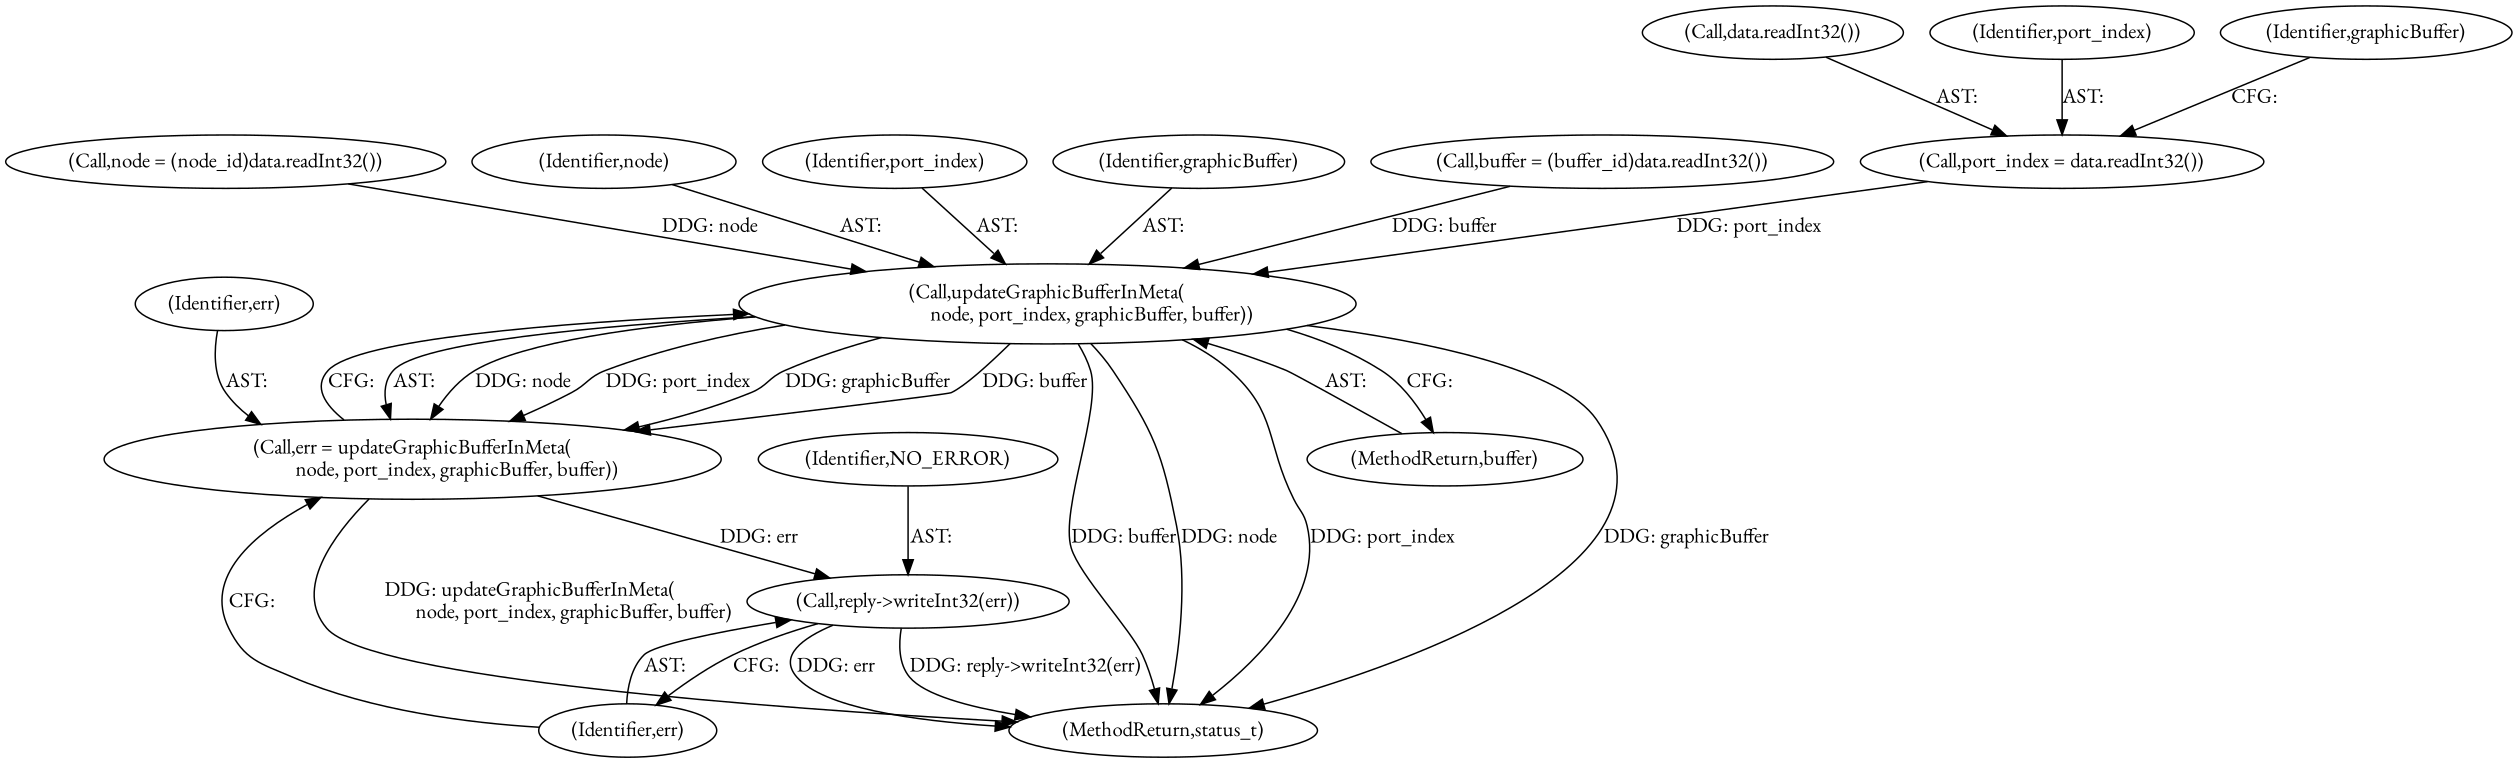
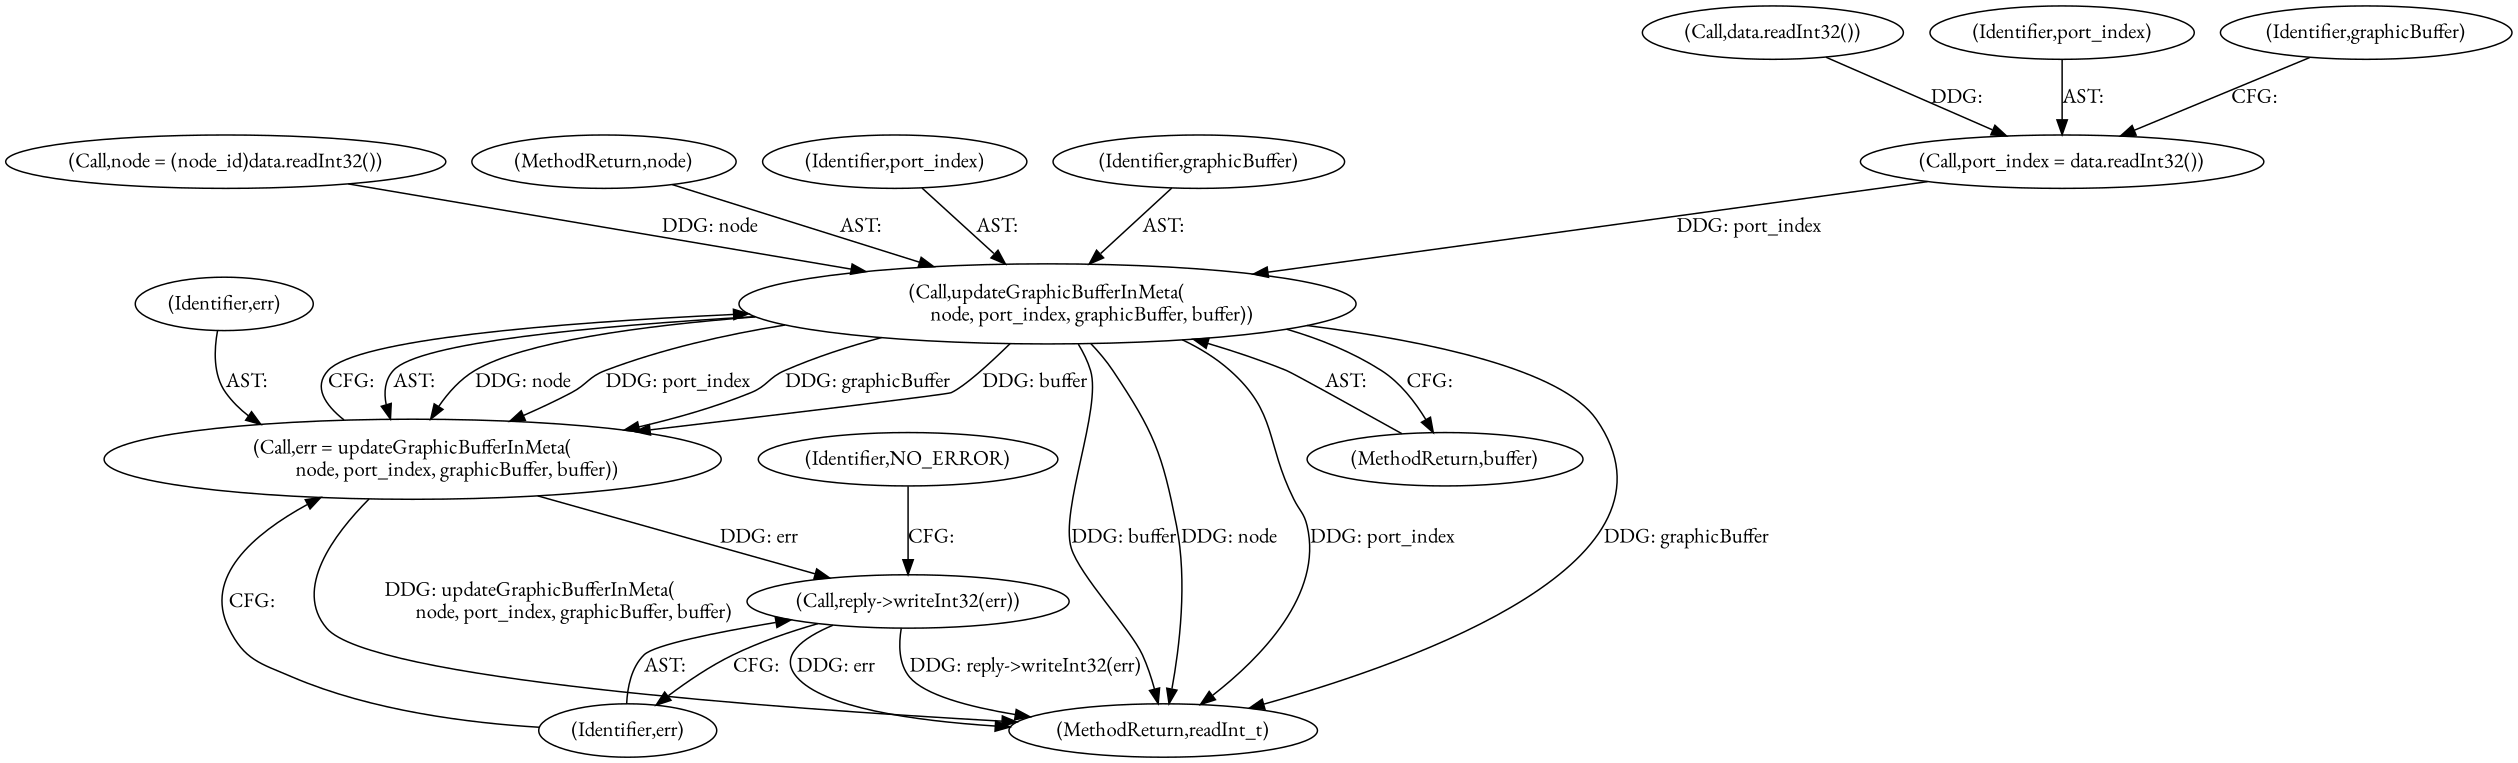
edge "(Call,data.readInt32())" -> "(Call,port_index = data.readInt32())": label "AST: " -> "DDG: "
node "(Identifier,node)": label "(Identifier,node)" -> "(MethodReturn,node)"
node "(Call,buffer = (buffer_id)data.readInt32())": removed
edge "(Identifier,NO_ERROR)" -> "(Call,reply->writeInt32(err))": label "AST: " -> "CFG: "
node "(MethodReturn,status_t)": label "(MethodReturn,status_t)" -> "(MethodReturn,readInt_t)"
